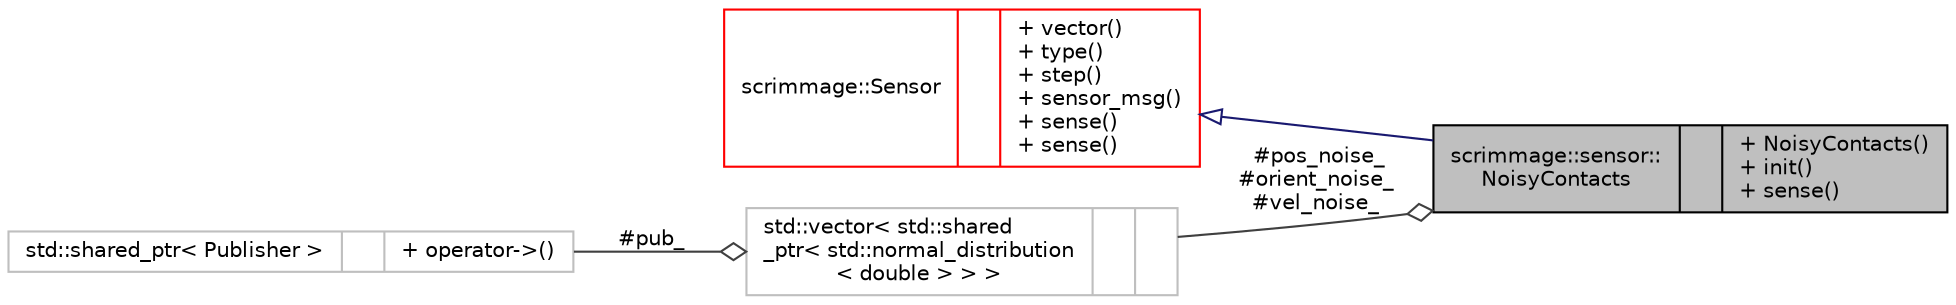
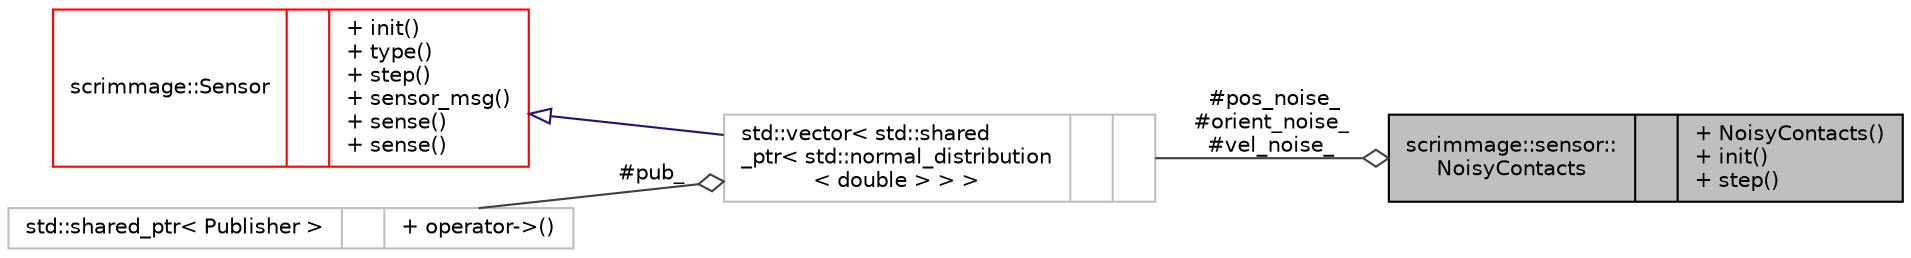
node "scrimmage::Sensor": text "+ vector()" -> "+ init()"
edge "scrimmage::sensor::" -> "scrimmage::Sensor": now "std::vector< std::shared" -> "scrimmage::Sensor"
node "scrimmage::sensor::": text "+ sense()" -> "+ step()"
